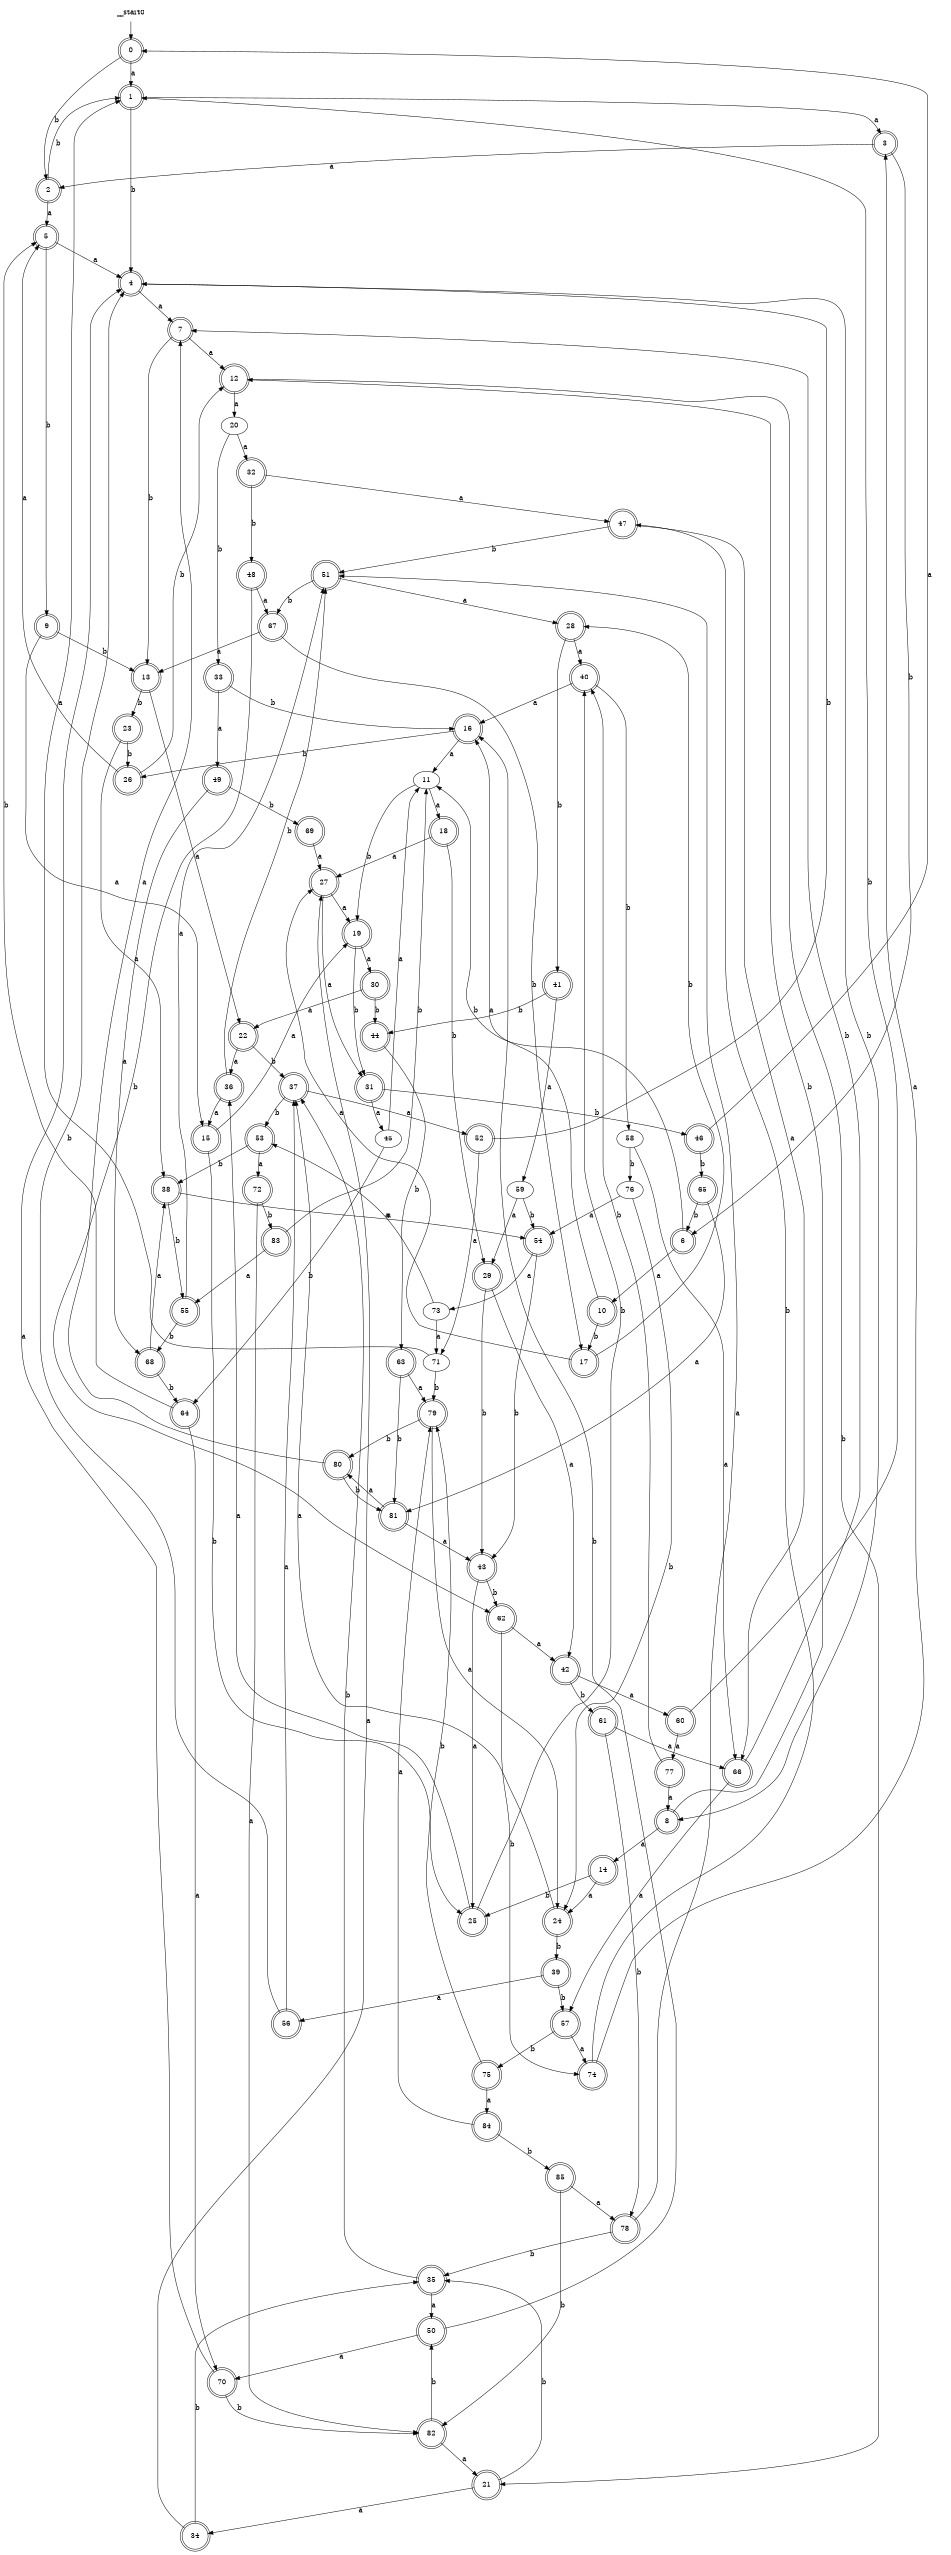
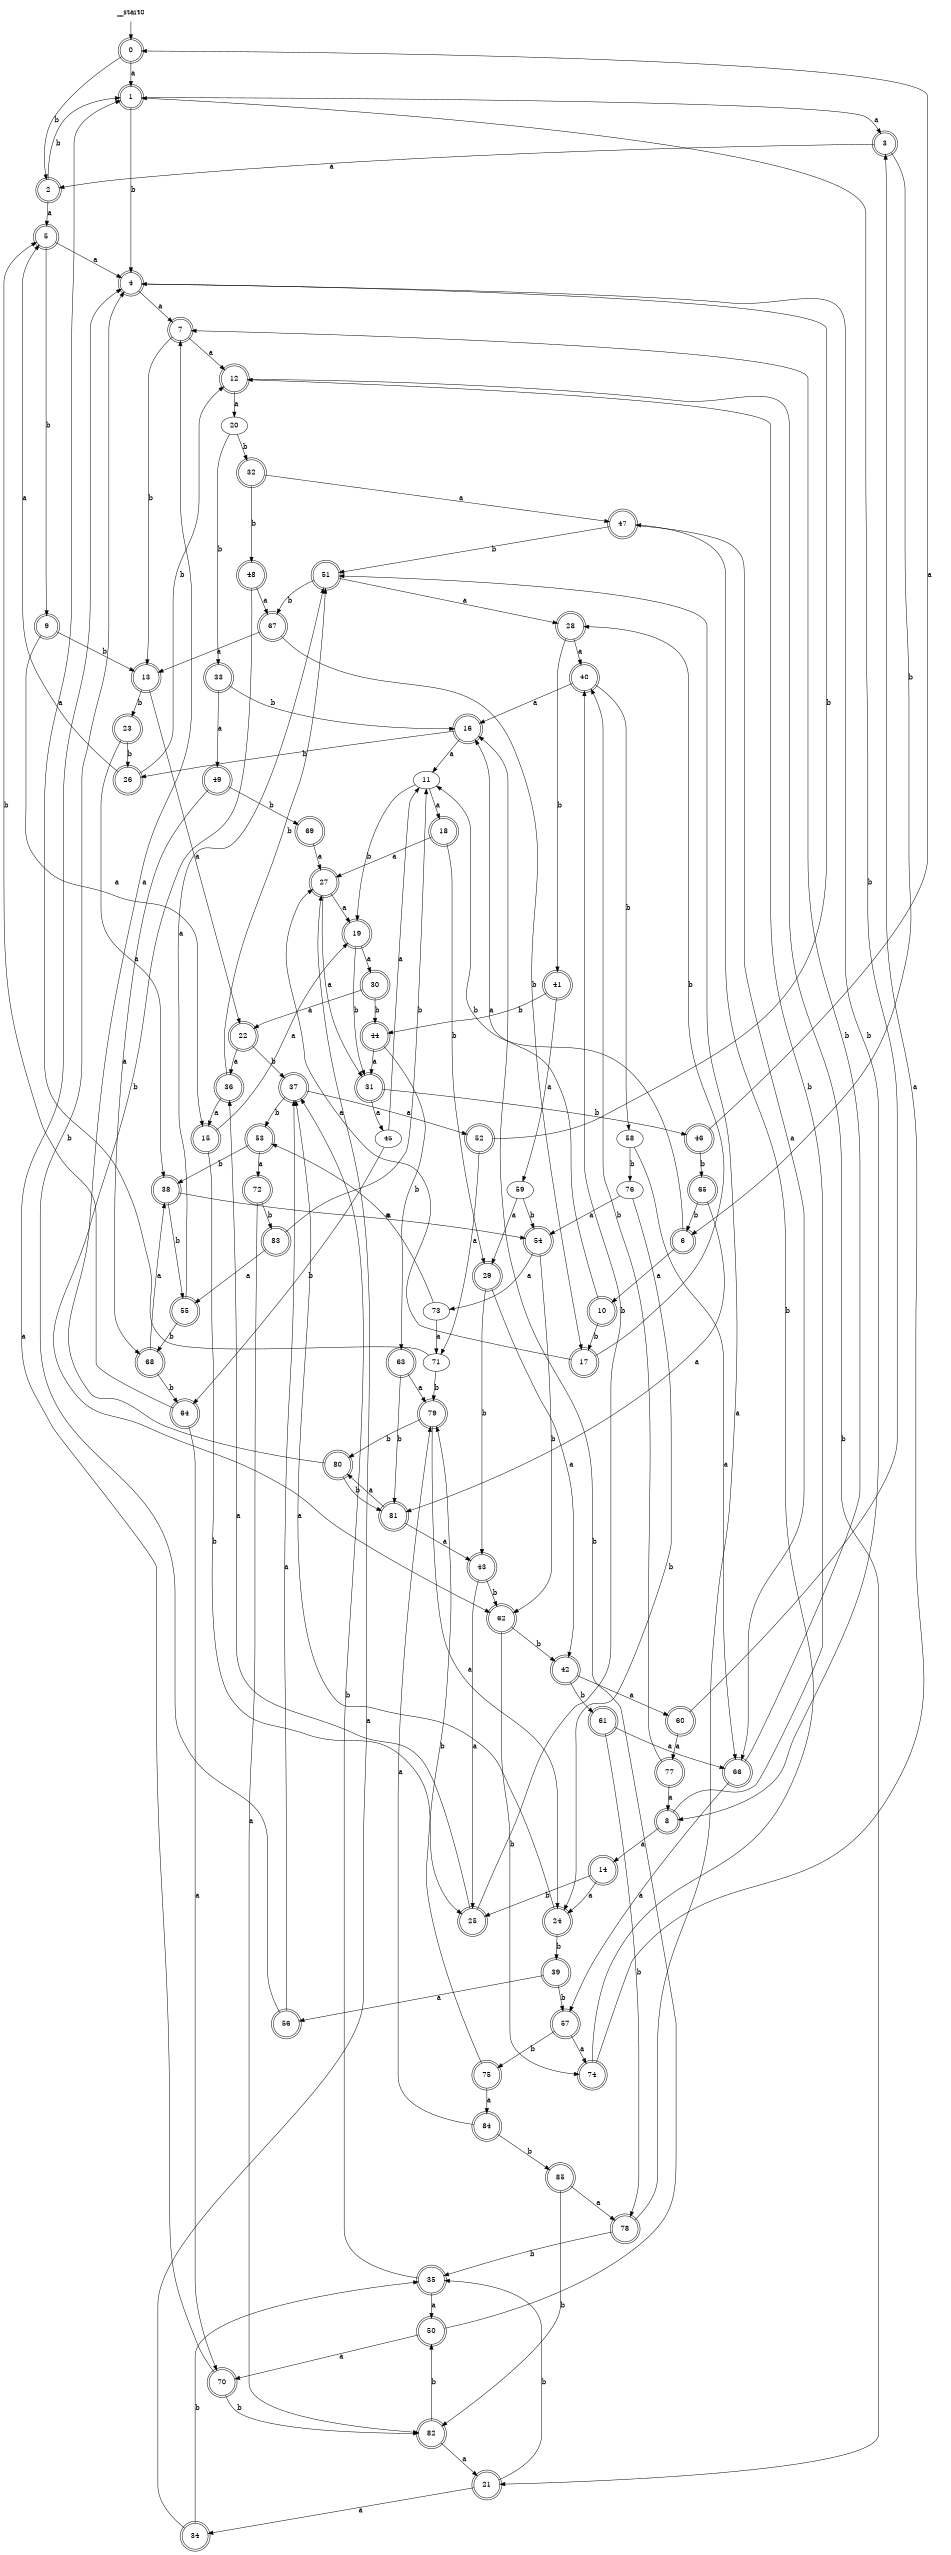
edge "20" -> "32": label "a" -> "b"
edge "44" -> "31": added, label "a"
edge "54" -> "43": now "54" -> "62"
edge "62" -> "42": label "a" -> "b"
